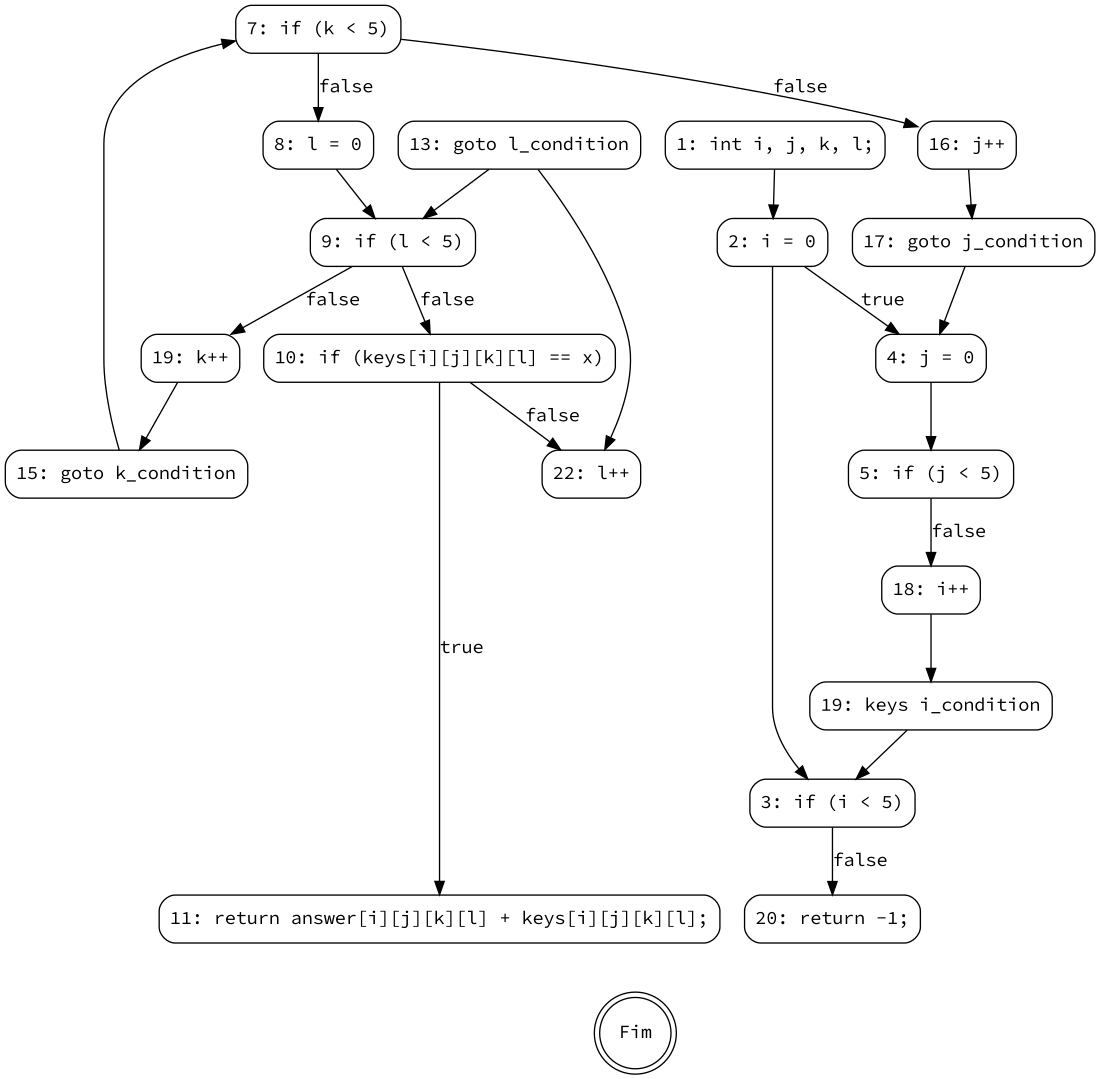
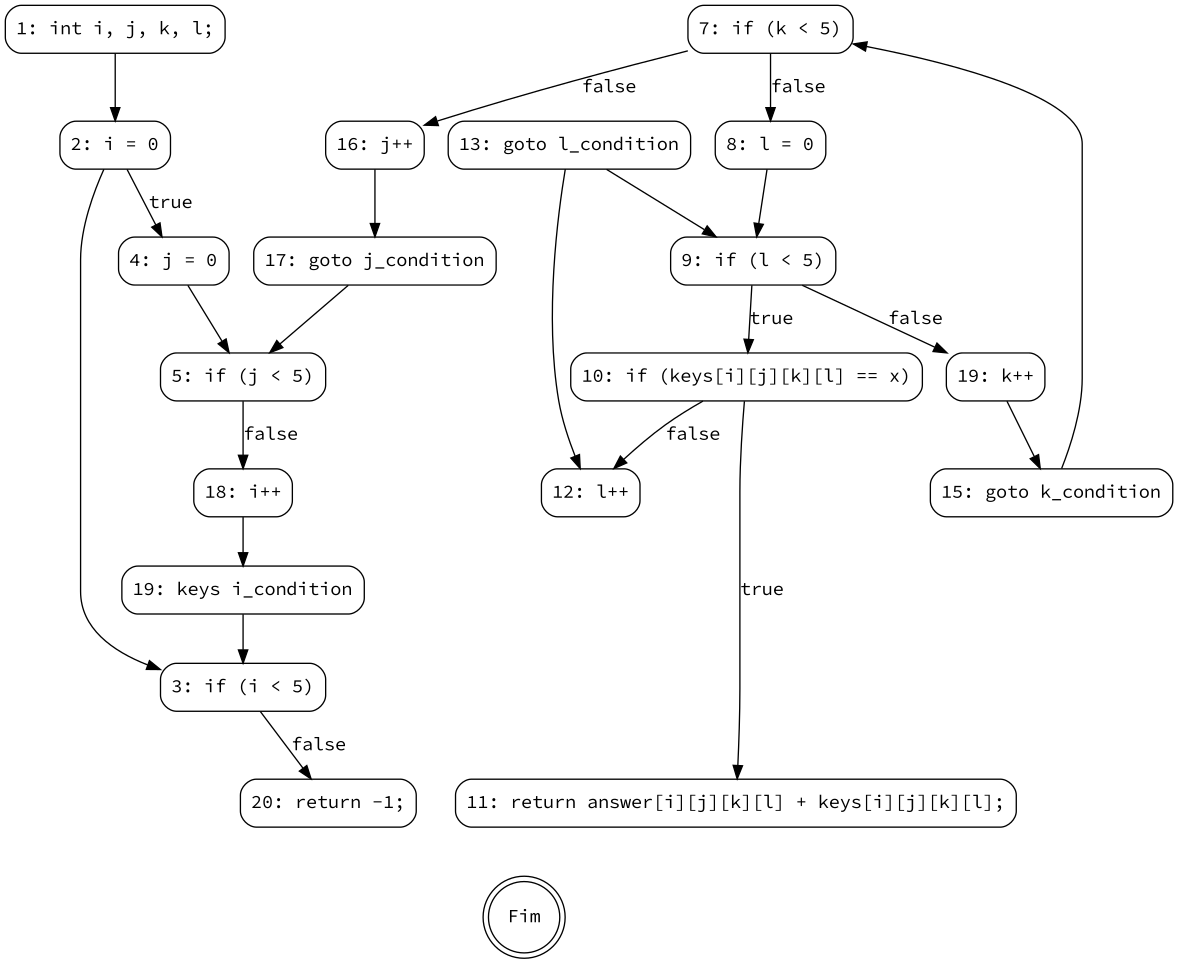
edge "17: goto j_condition" -> "4: j = 0": now "17: goto j_condition" -> "5: if (j < 5)"
edge "9: if (l < 5)" -> "10: if (keys[i][j][k][l] == x)": label "false" -> "true"
node "22: l++": label "22: l++" -> "12: l++"
